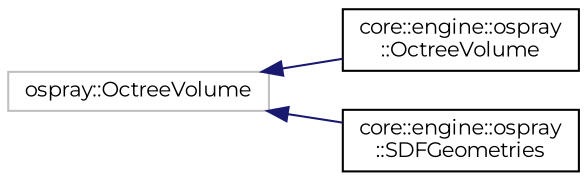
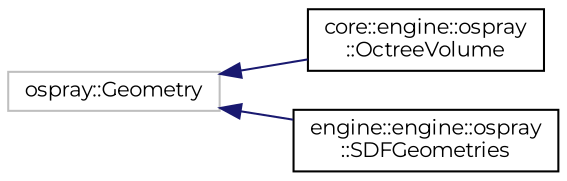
node "ospray::OctreeVolume": label "ospray::OctreeVolume" -> "ospray::Geometry"
node "core::engine::ospray ::SDFGeometries": label "core::engine::ospray ::SDFGeometries" -> "engine::engine::ospray ::SDFGeometries"
